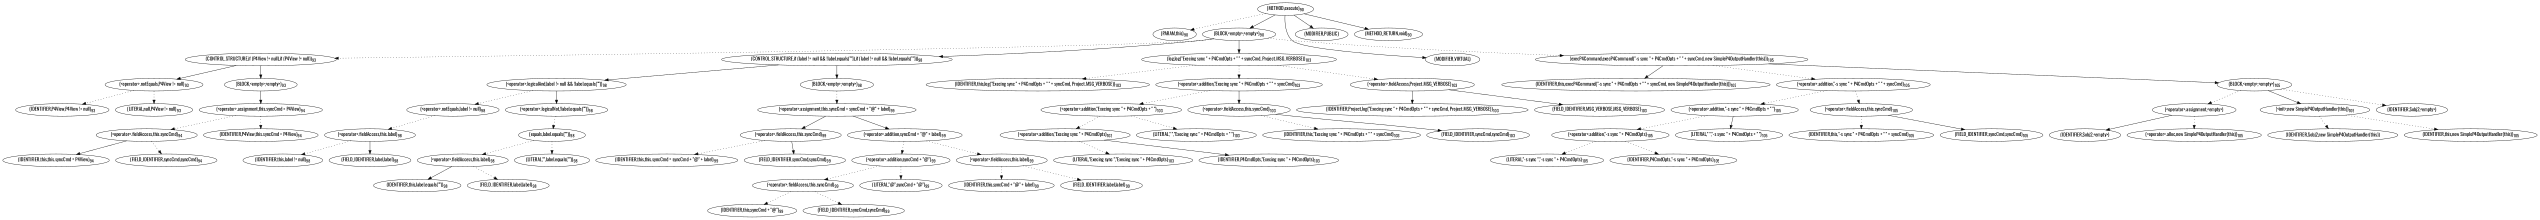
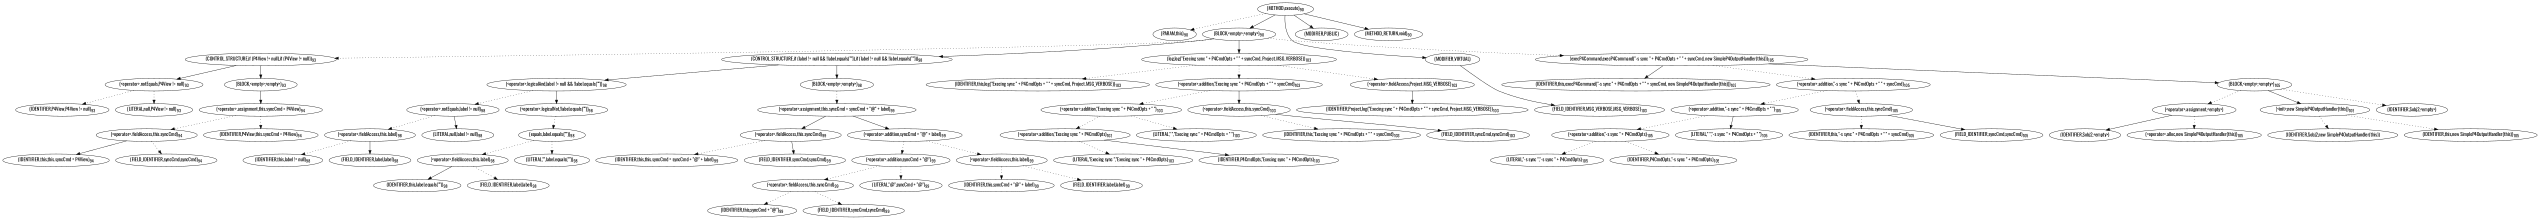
edge "(<operator>.fieldAccess,Project.MSG_VERBOSE)" -> "(FIELD_IDENTIFIER,MSG_VERBOSE,MSG_VERBOSE)": now "(MODIFIER,VIRTUAL)" -> "(FIELD_IDENTIFIER,MSG_VERBOSE,MSG_VERBOSE)"
node "(LITERAL,null,label != null)": added
